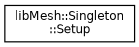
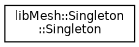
node "libMesh::Singleton ::Setup": label "libMesh::Singleton ::Setup" -> "libMesh::Singleton ::Singleton"
